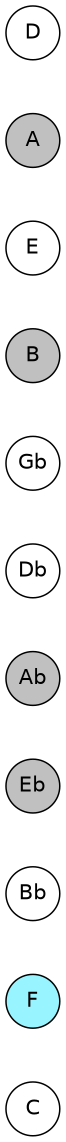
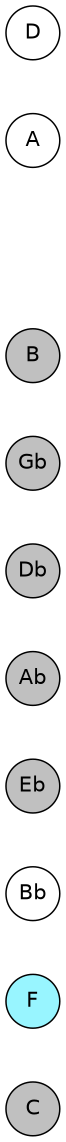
node "A": fillcolor gray -> white
node "E": removed
node "Gb": fillcolor white -> gray
node "Db": fillcolor white -> gray
node "C": fillcolor white -> gray
